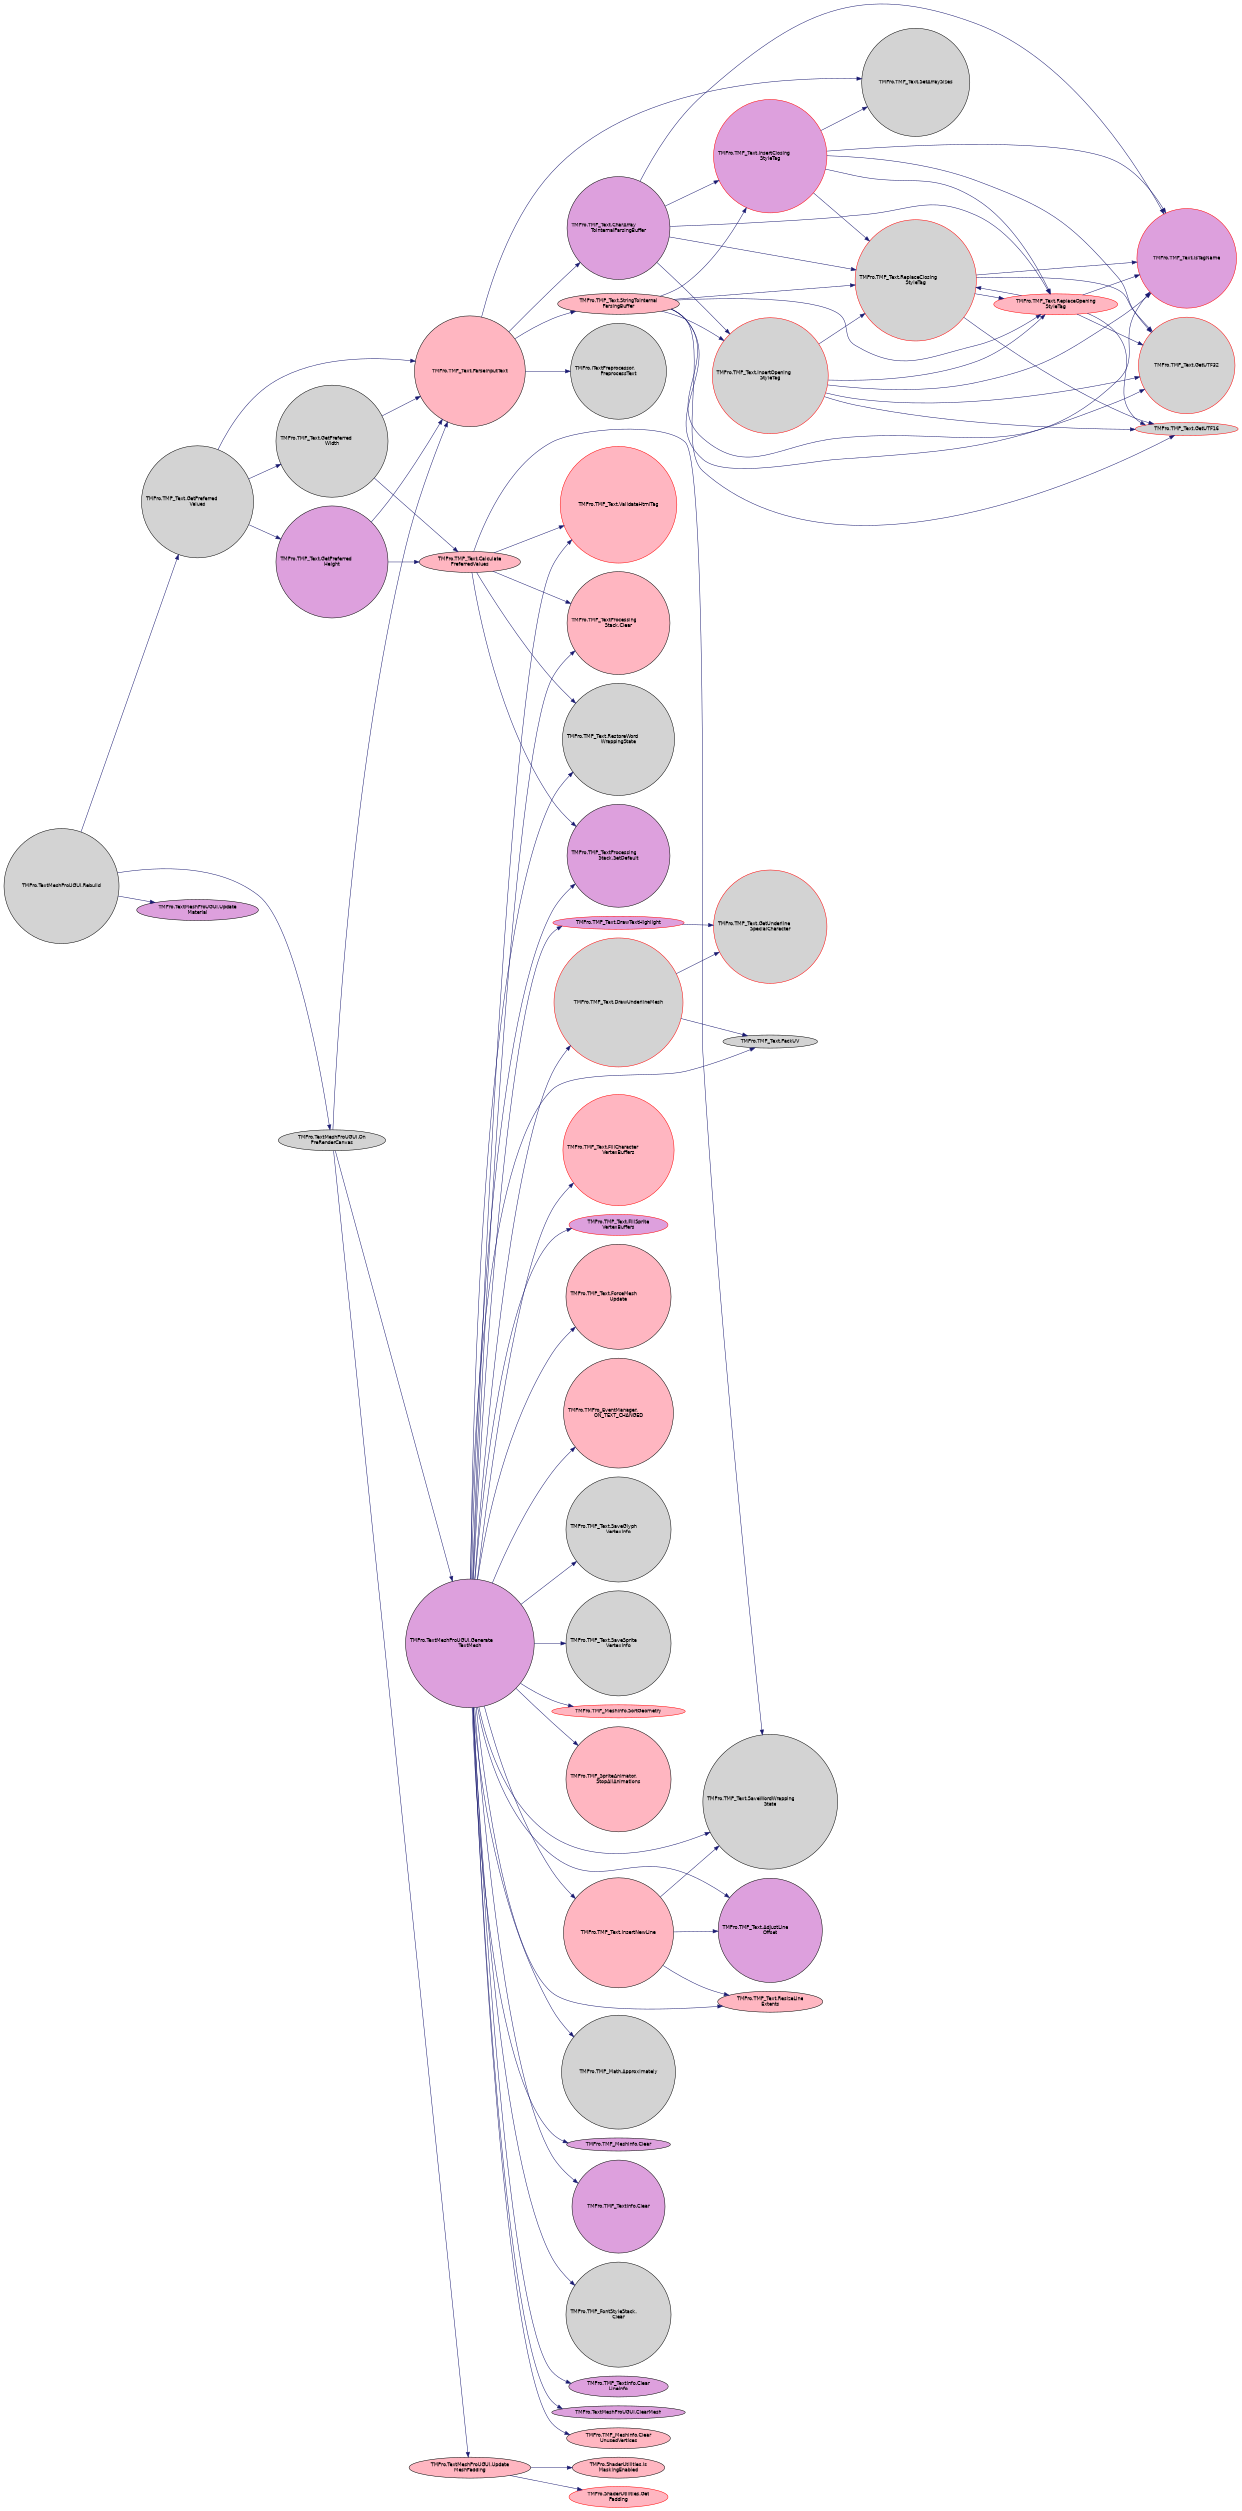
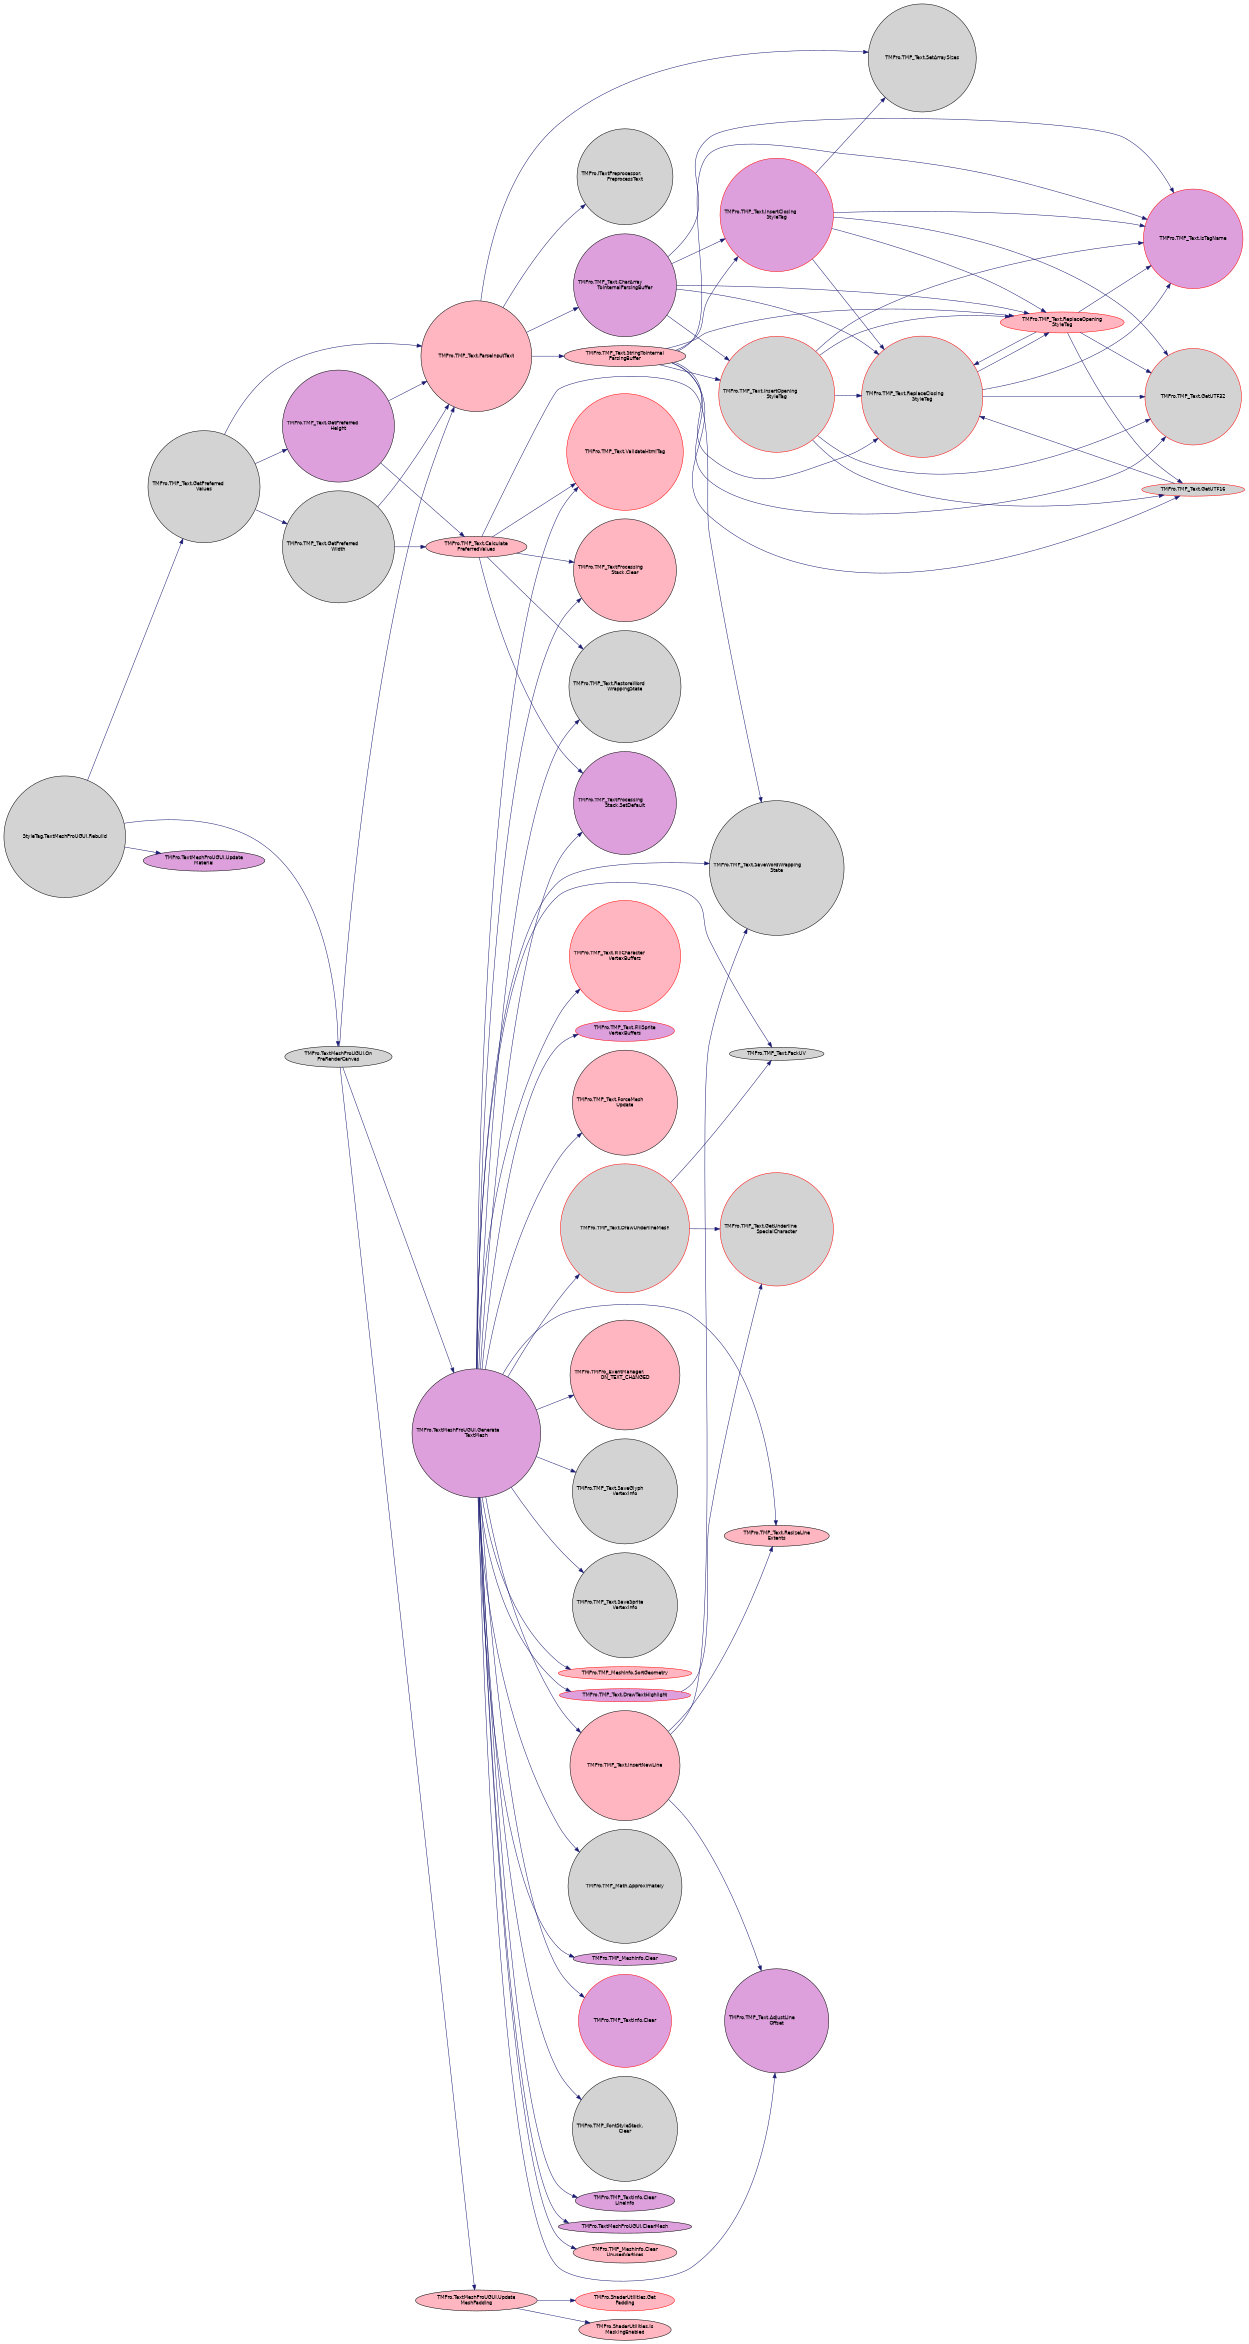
edge "TMPro.TMP_Text.ReplaceClosing StyleTag" -> "TMPro.TMP_Text.GetUTF16": reversed
node "TMPro.TextMeshProUGUI.Rebuild": label "TMPro.TextMeshProUGUI.Rebuild" -> "StyleTag.TextMeshProUGUI.Rebuild"
node "TMPro.TMP_SpriteAnimator. StopAllAnimations": removed
node "TMPro.TMP_TextInfo.Clear": color black -> red
